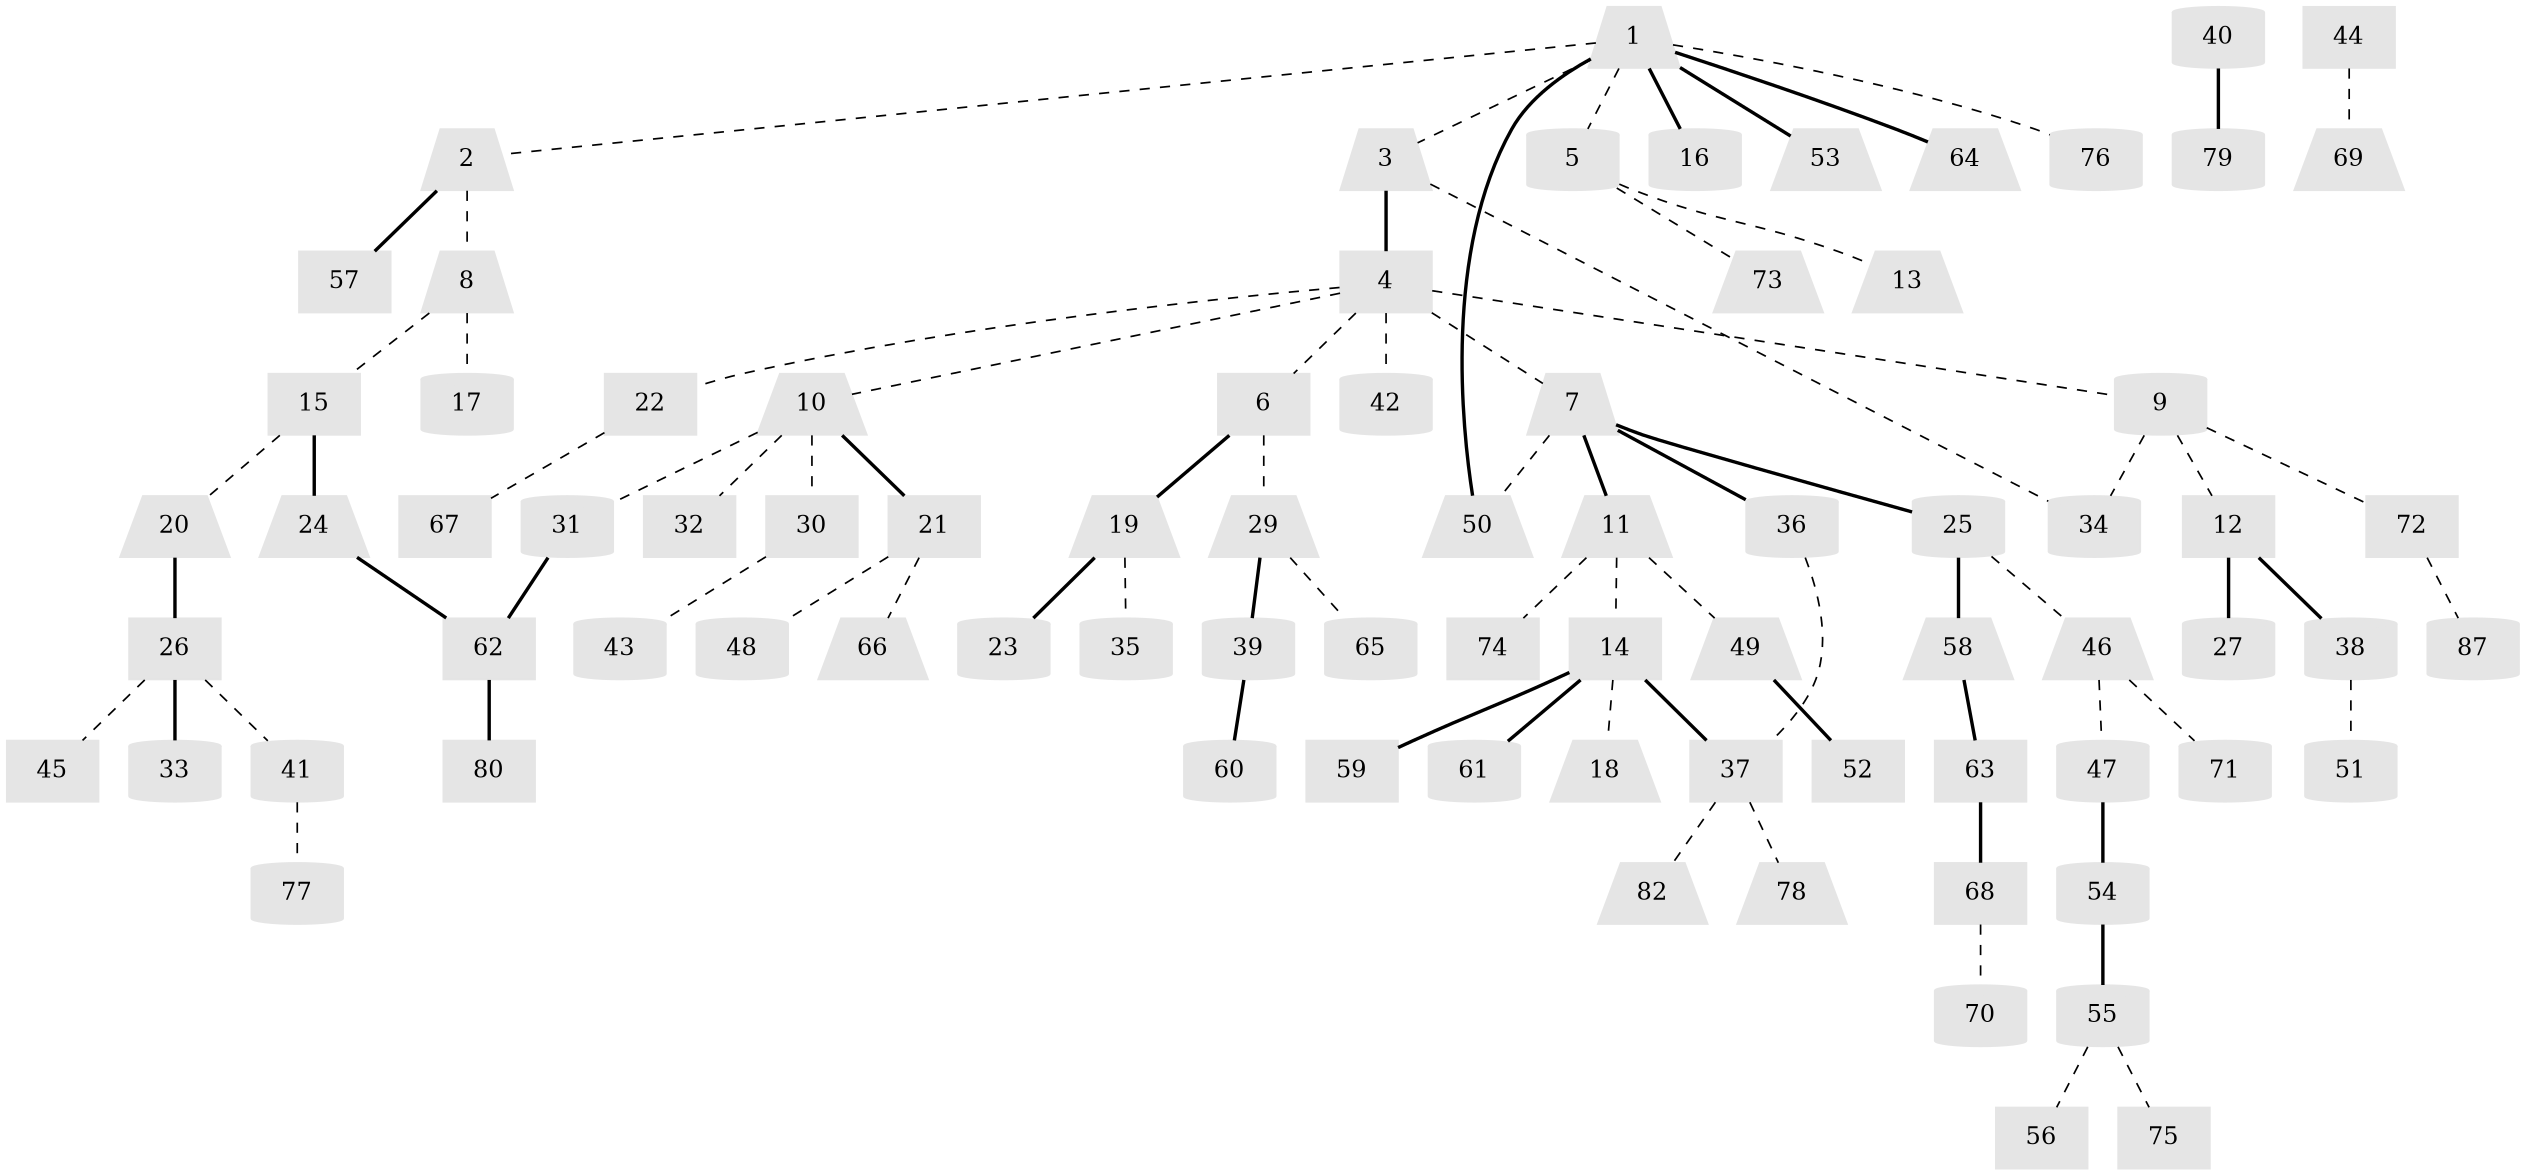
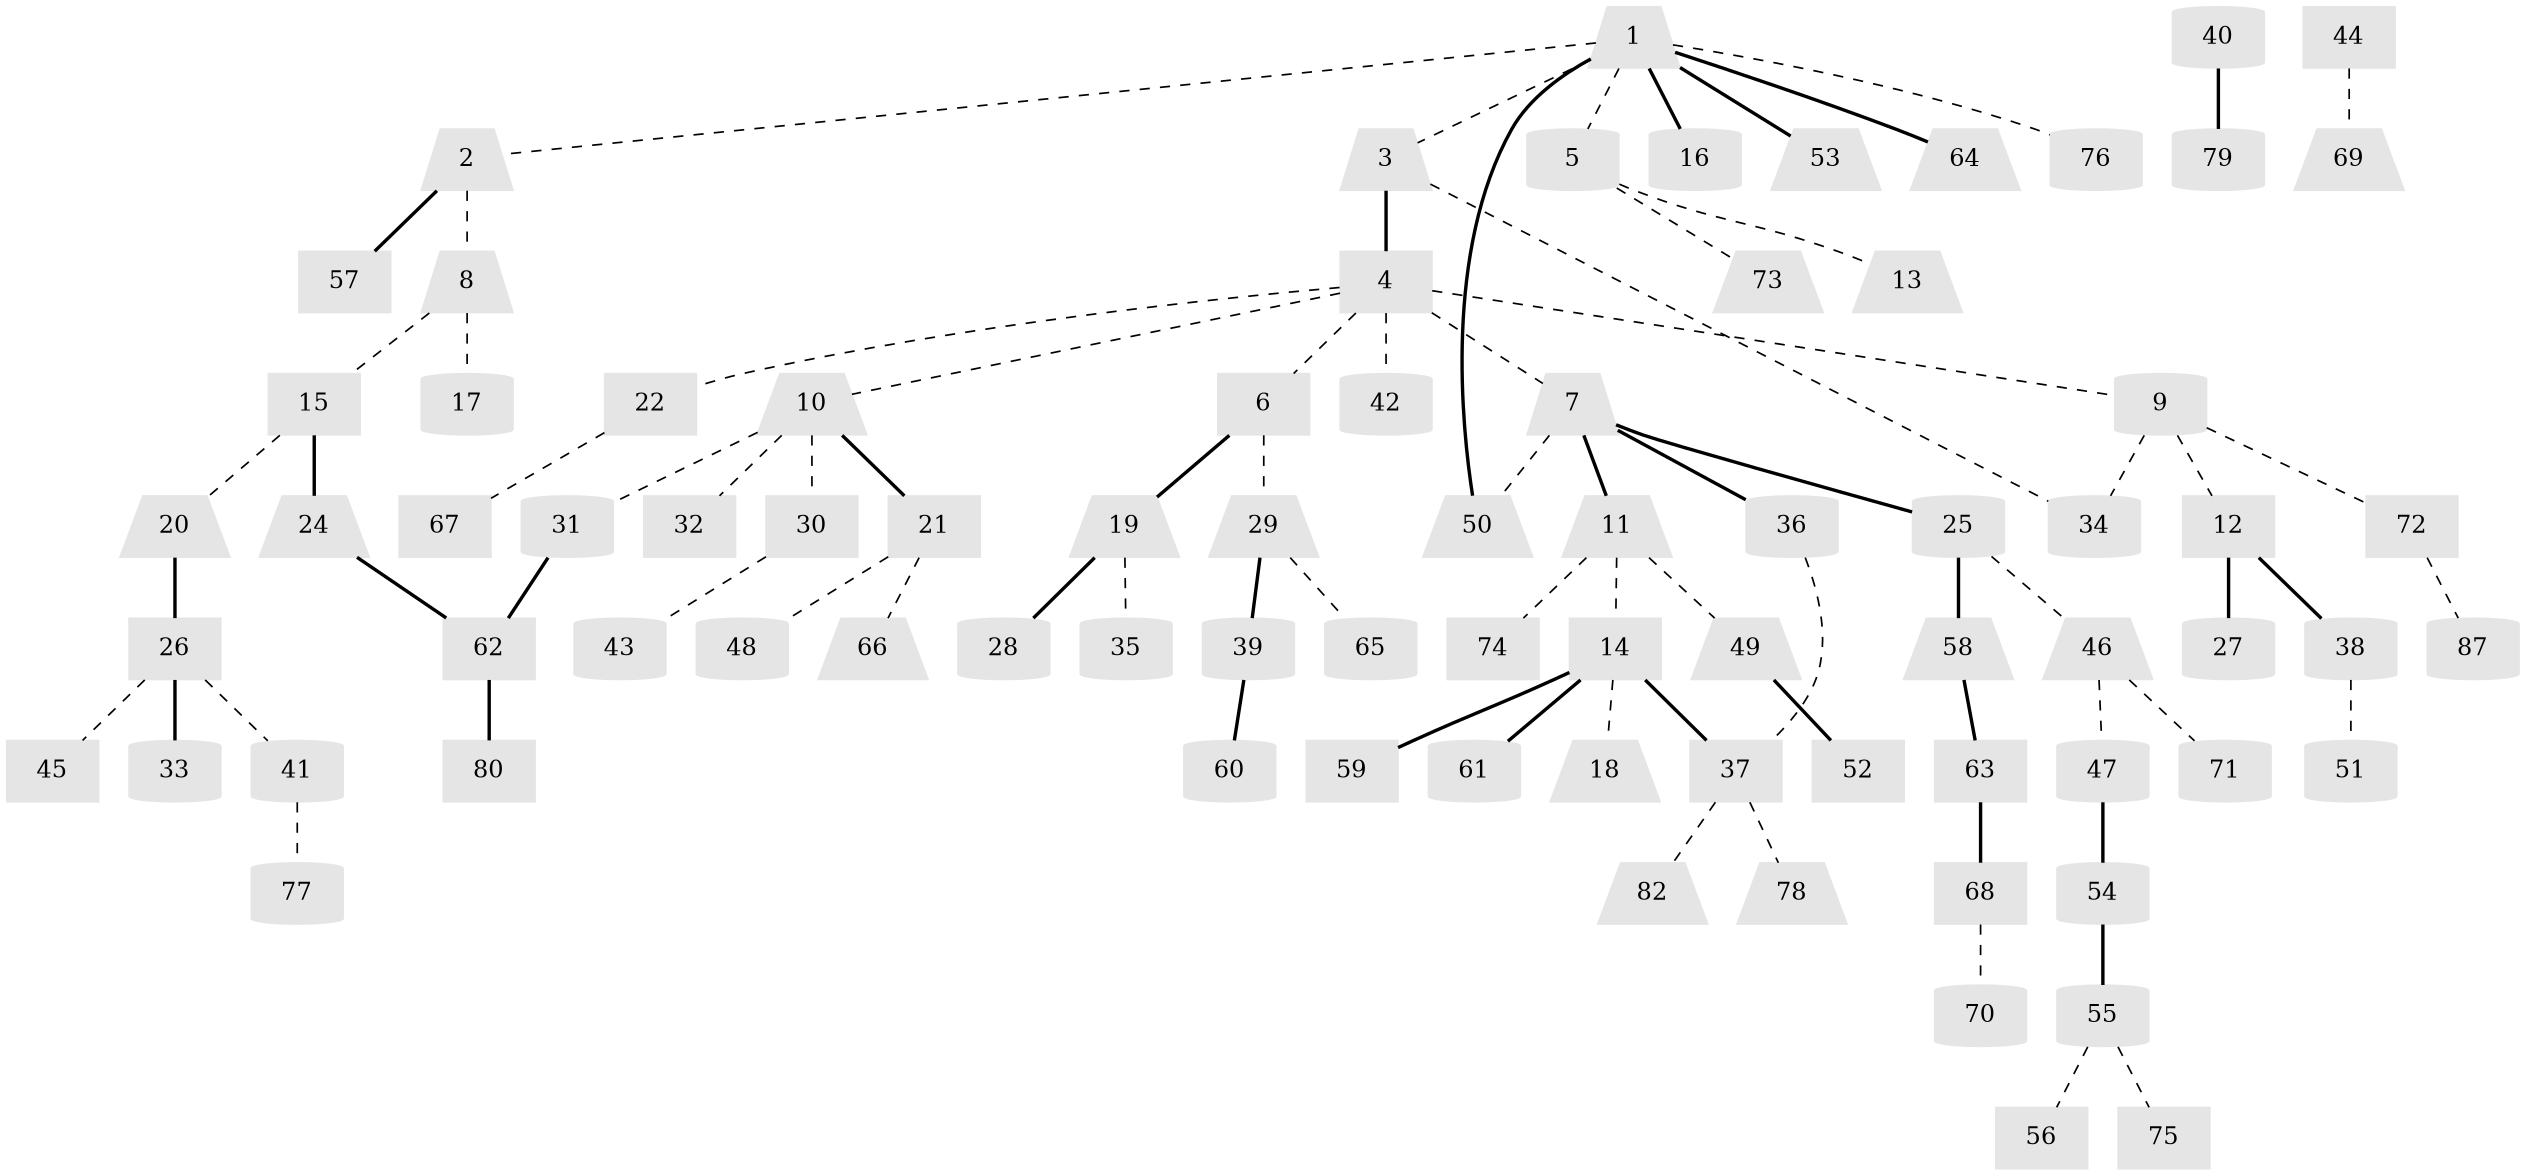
node "23": label "23" -> "28"
